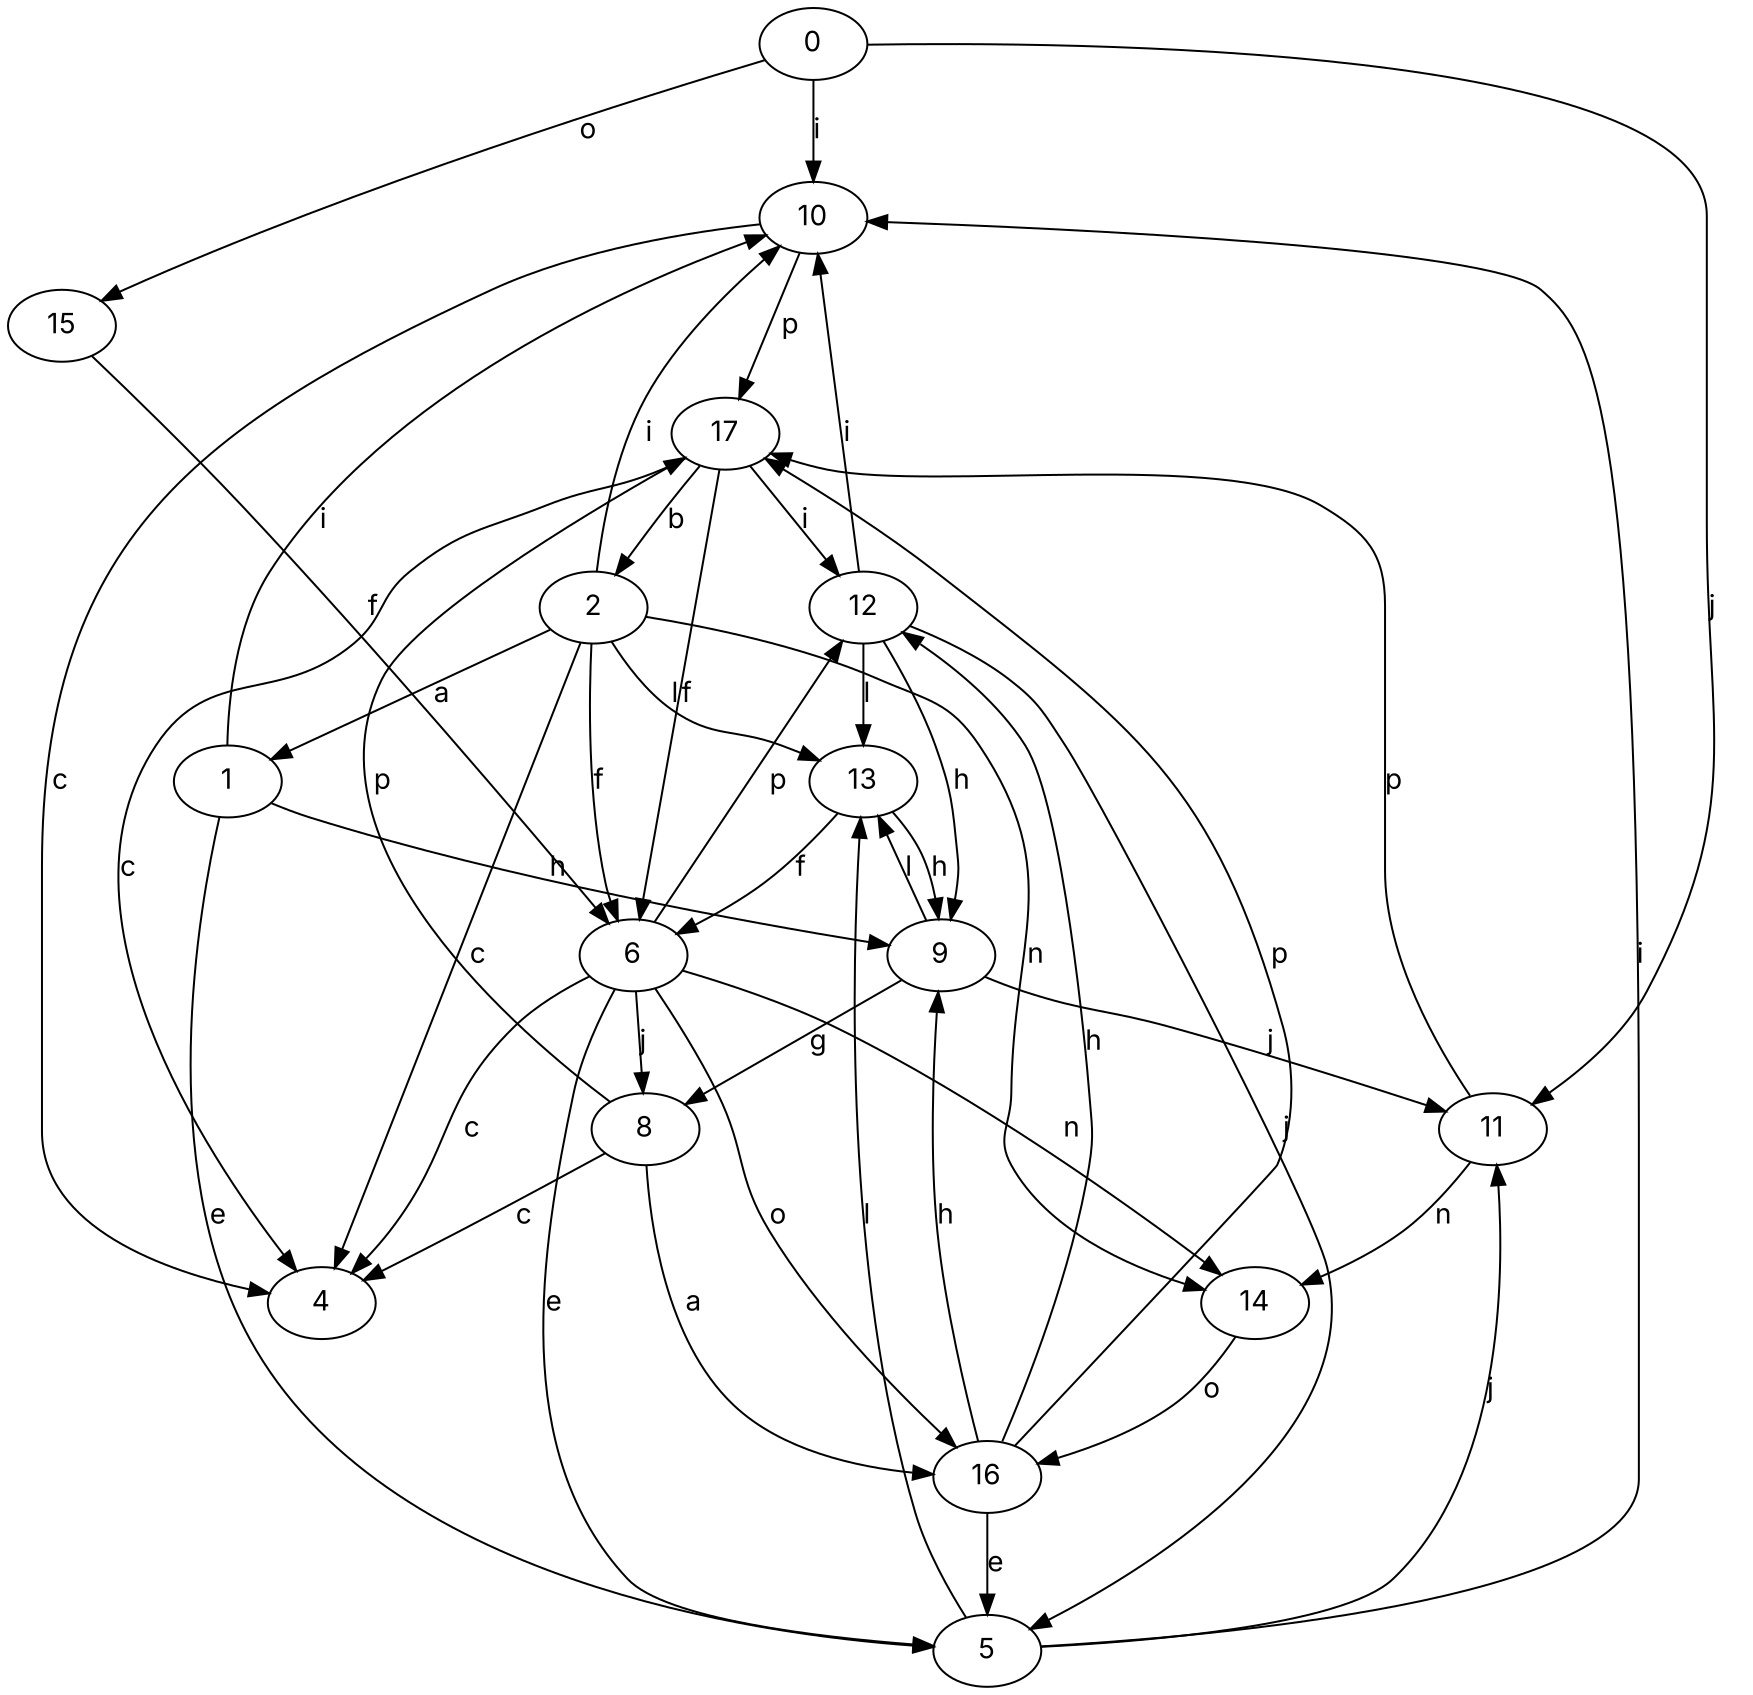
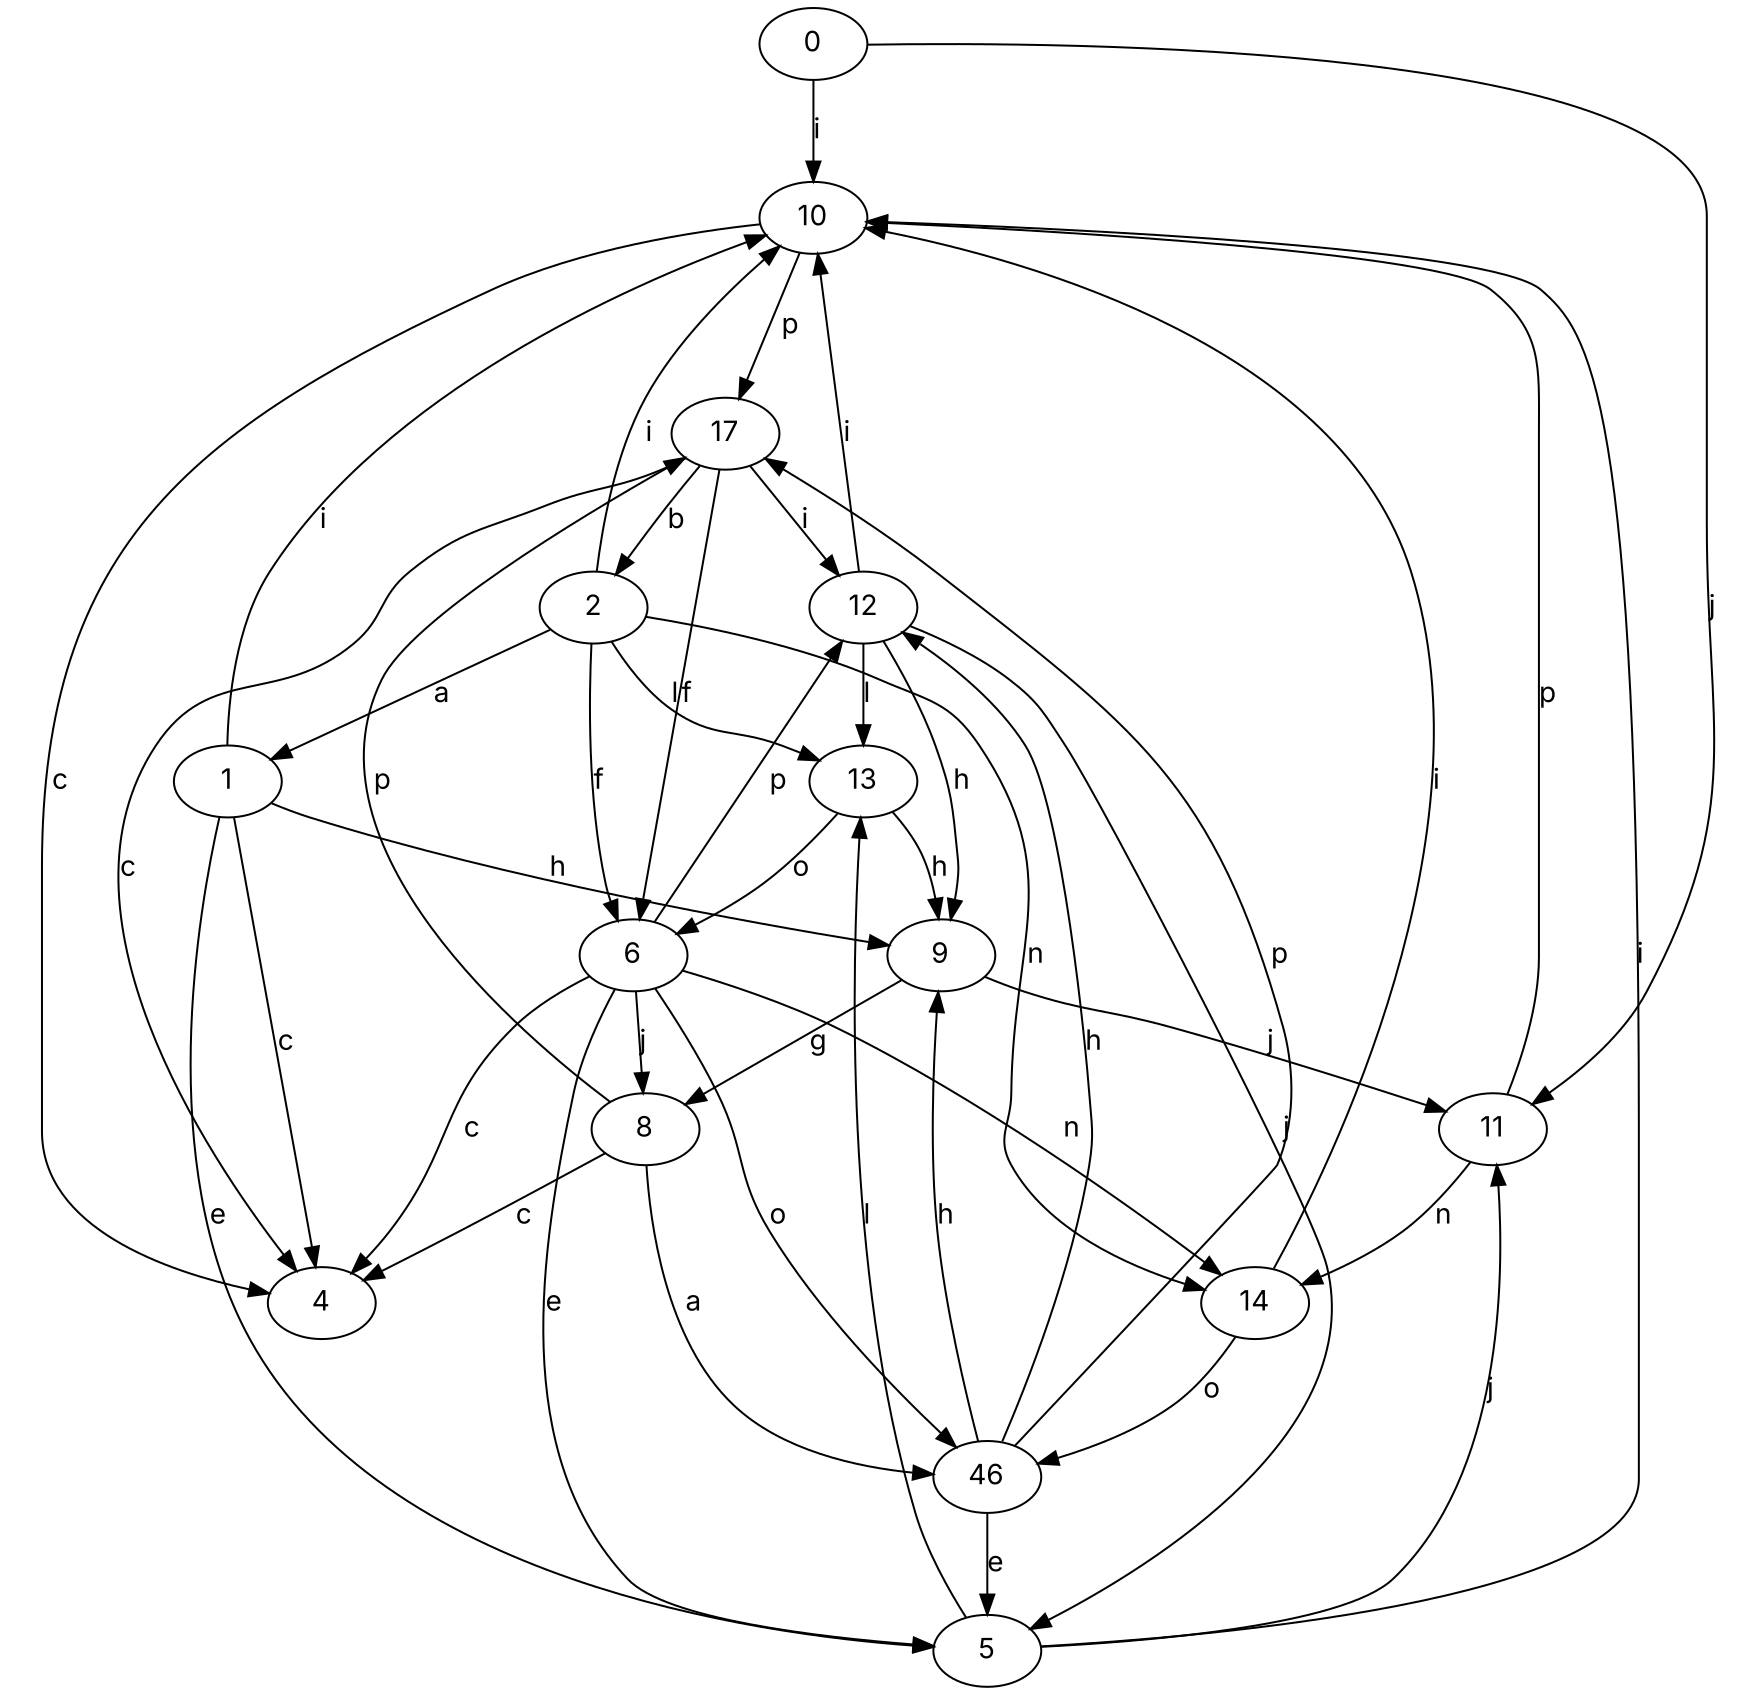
node "15": removed
edge "11" -> "17": now "11" -> "10"
edge "14" -> "10": added, label "i"
edge "13" -> "6": label "f" -> "o"
edge "9" -> "13": removed, label "l"
edge "2" -> "4": now "1" -> "4"
node "16": label "16" -> "46"
